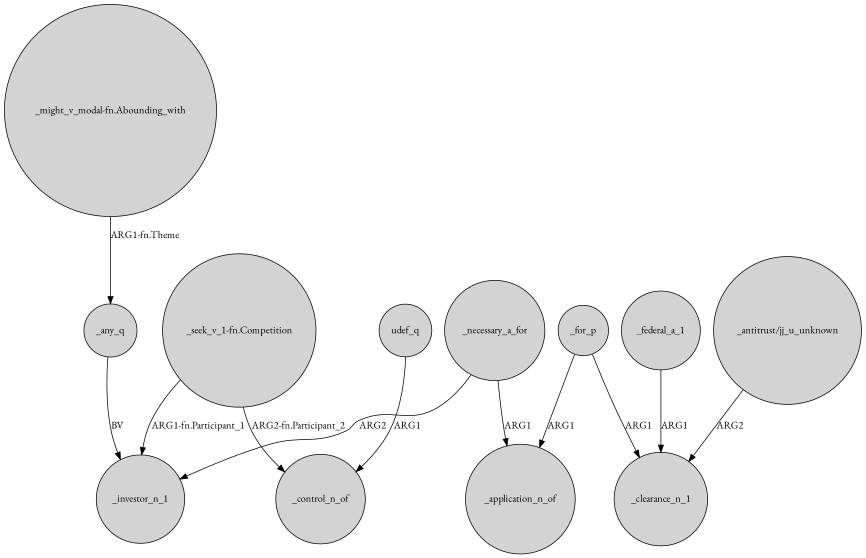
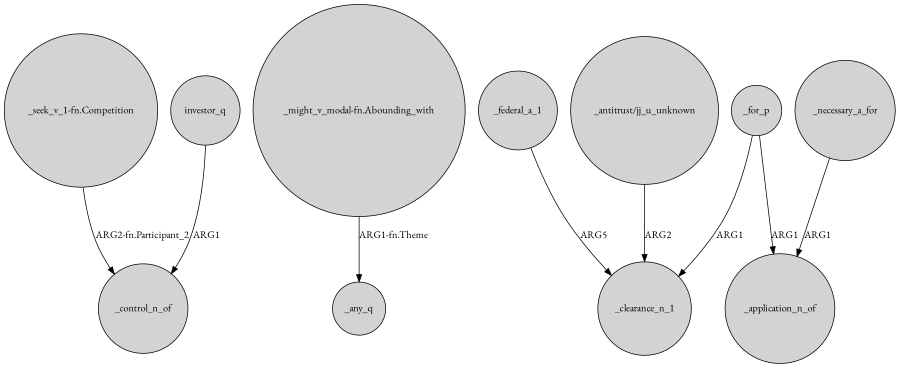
node "udef_q": label "udef_q" -> "investor_q"
edge "_federal_a_1" -> "_clearance_n_1": label "ARG1" -> "ARG5"
node "_investor_n_1": removed
